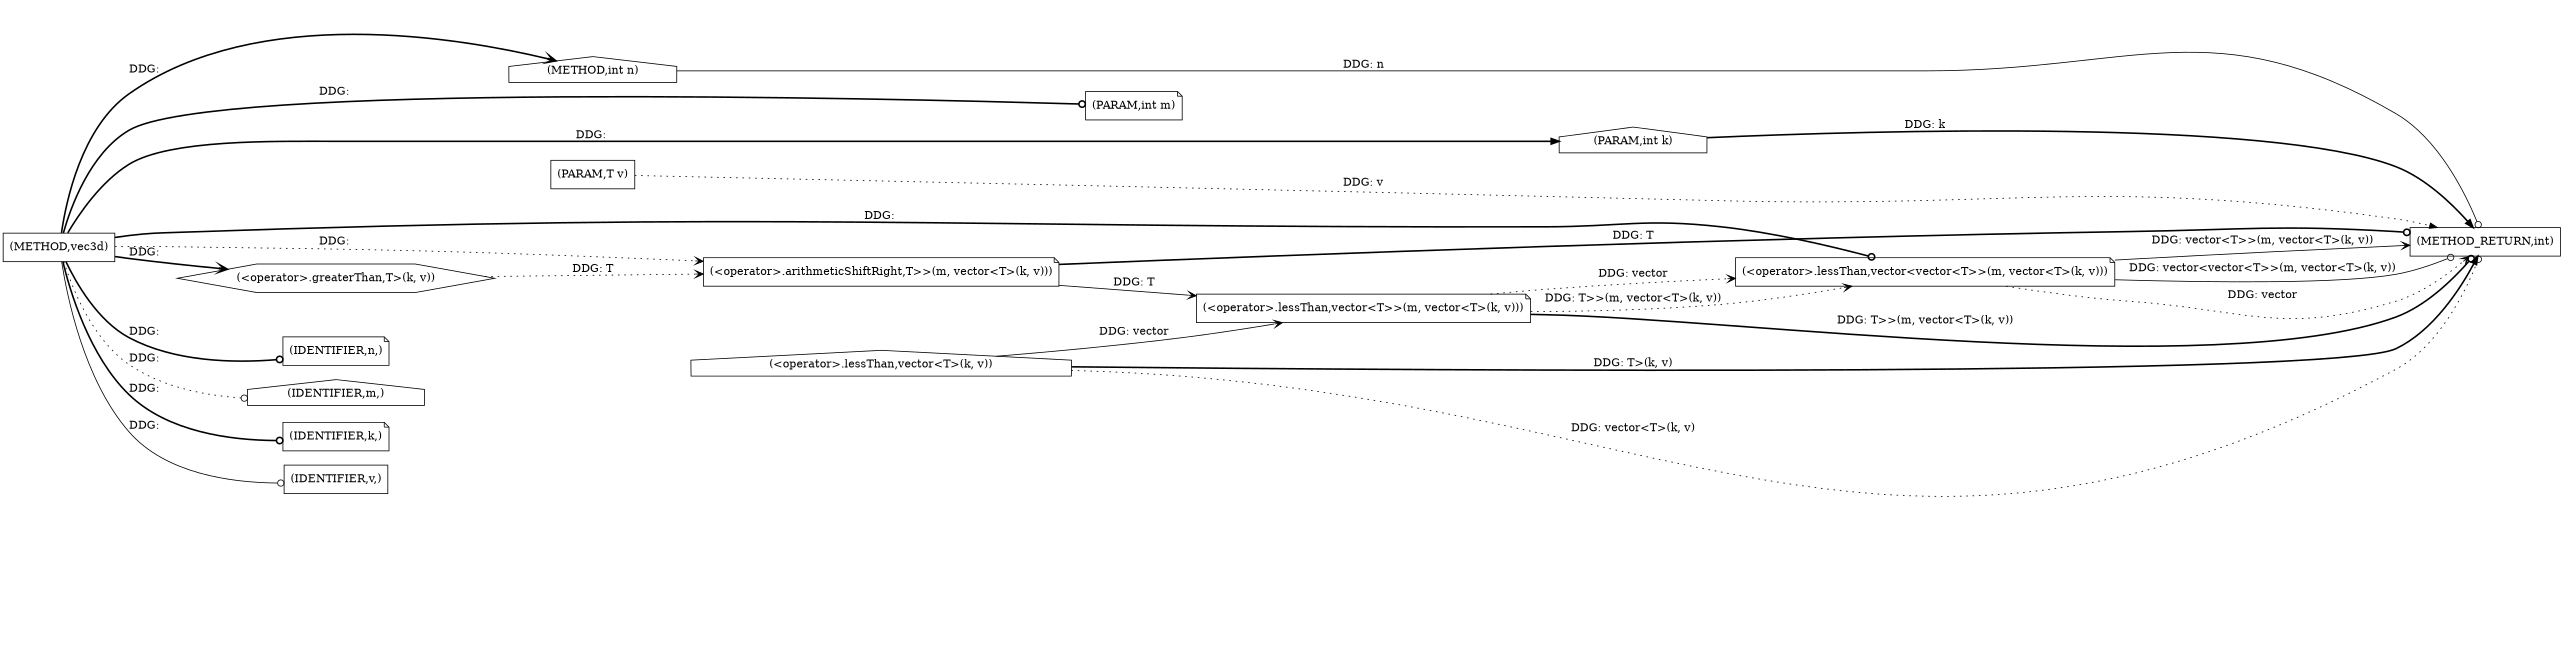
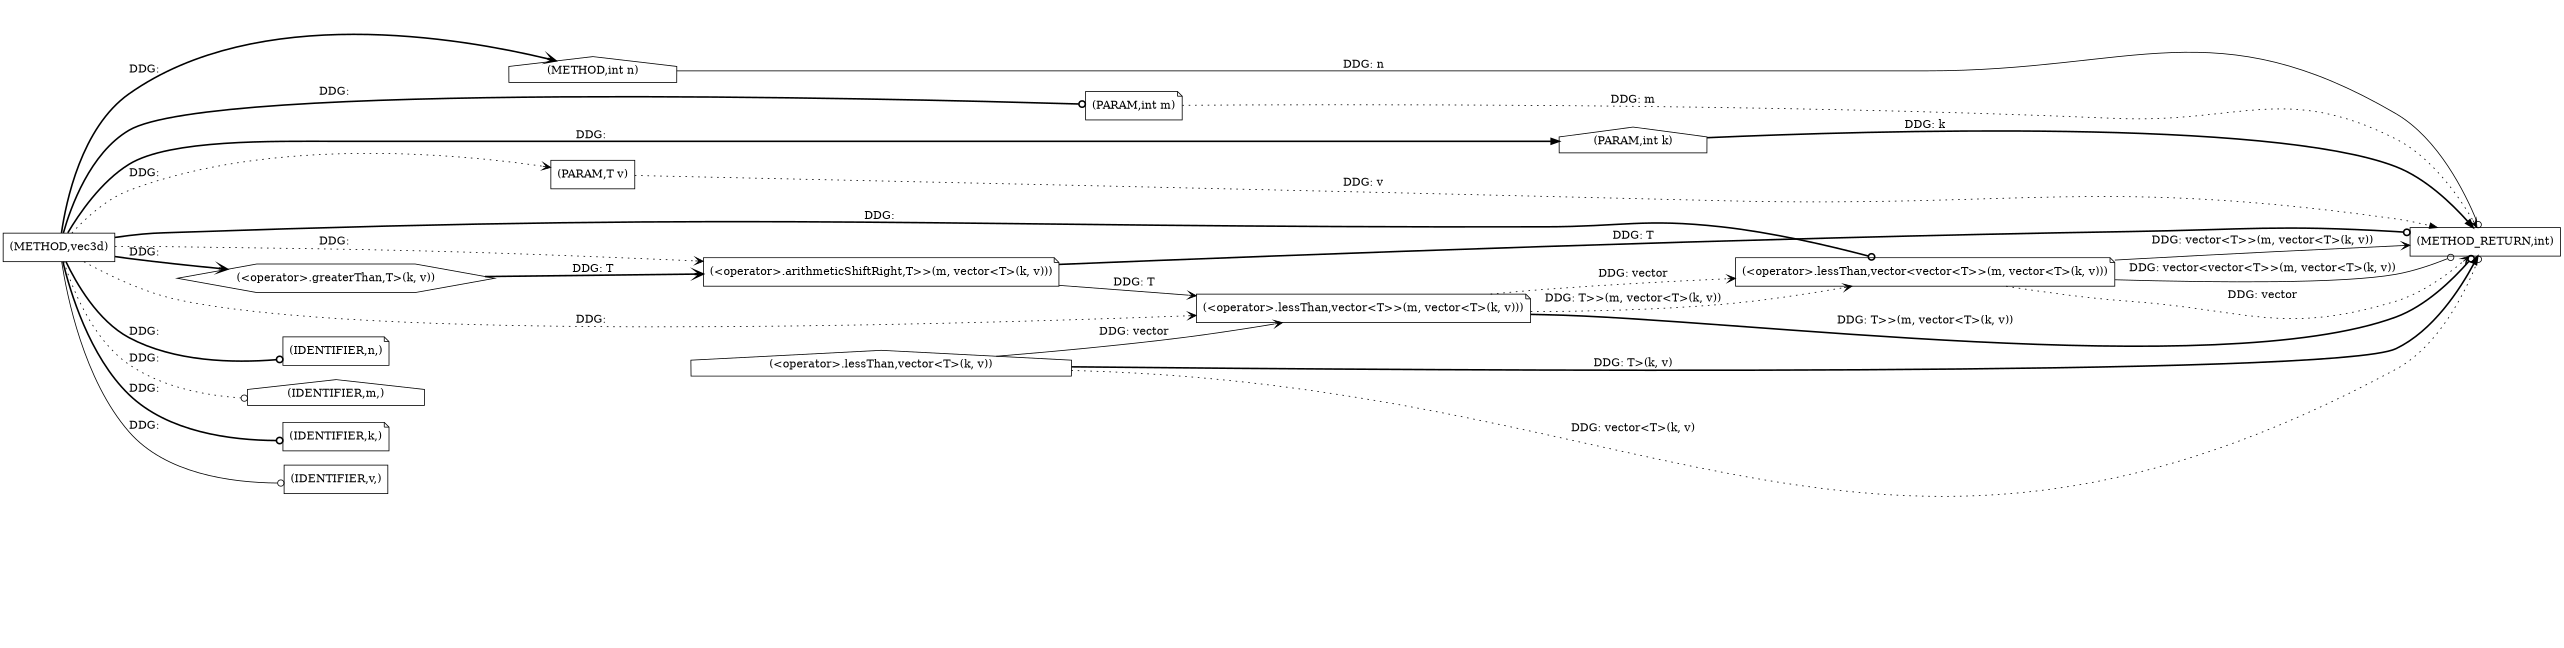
edge "(PARAM,int m)" -> "(METHOD_RETURN,int)": added, label "DDG: m"
edge "(METHOD,vec3d)" -> "(PARAM,T v)": added, label "DDG:"
edge "(<operator>.greaterThan,T>(k, v))" -> "(<operator>.arithmeticShiftRight,T>>(m, vector<T>(k, v)))": style dotted -> bold
edge "(METHOD,vec3d)" -> "(<operator>.lessThan,vector<T>>(m, vector<T>(k, v)))": added, label "DDG:"
